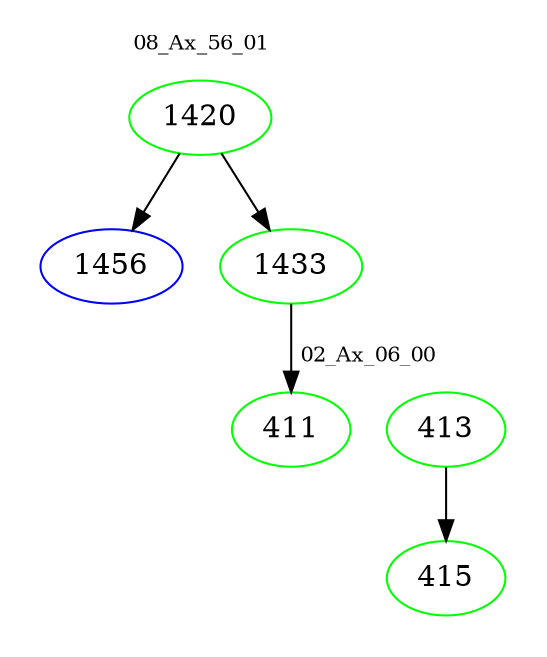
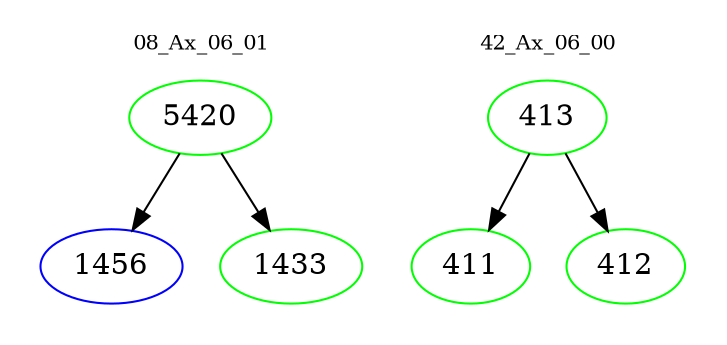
cluster "08_Ax_56_01": label "08_Ax_56_01" -> "08_Ax_06_01"
node "1420": label "1420" -> "5420"
edge "1433" -> "411": now "413" -> "411"
cluster "02_Ax_06_00": label "02_Ax_06_00" -> "42_Ax_06_00"
node "415": label "415" -> "412"
